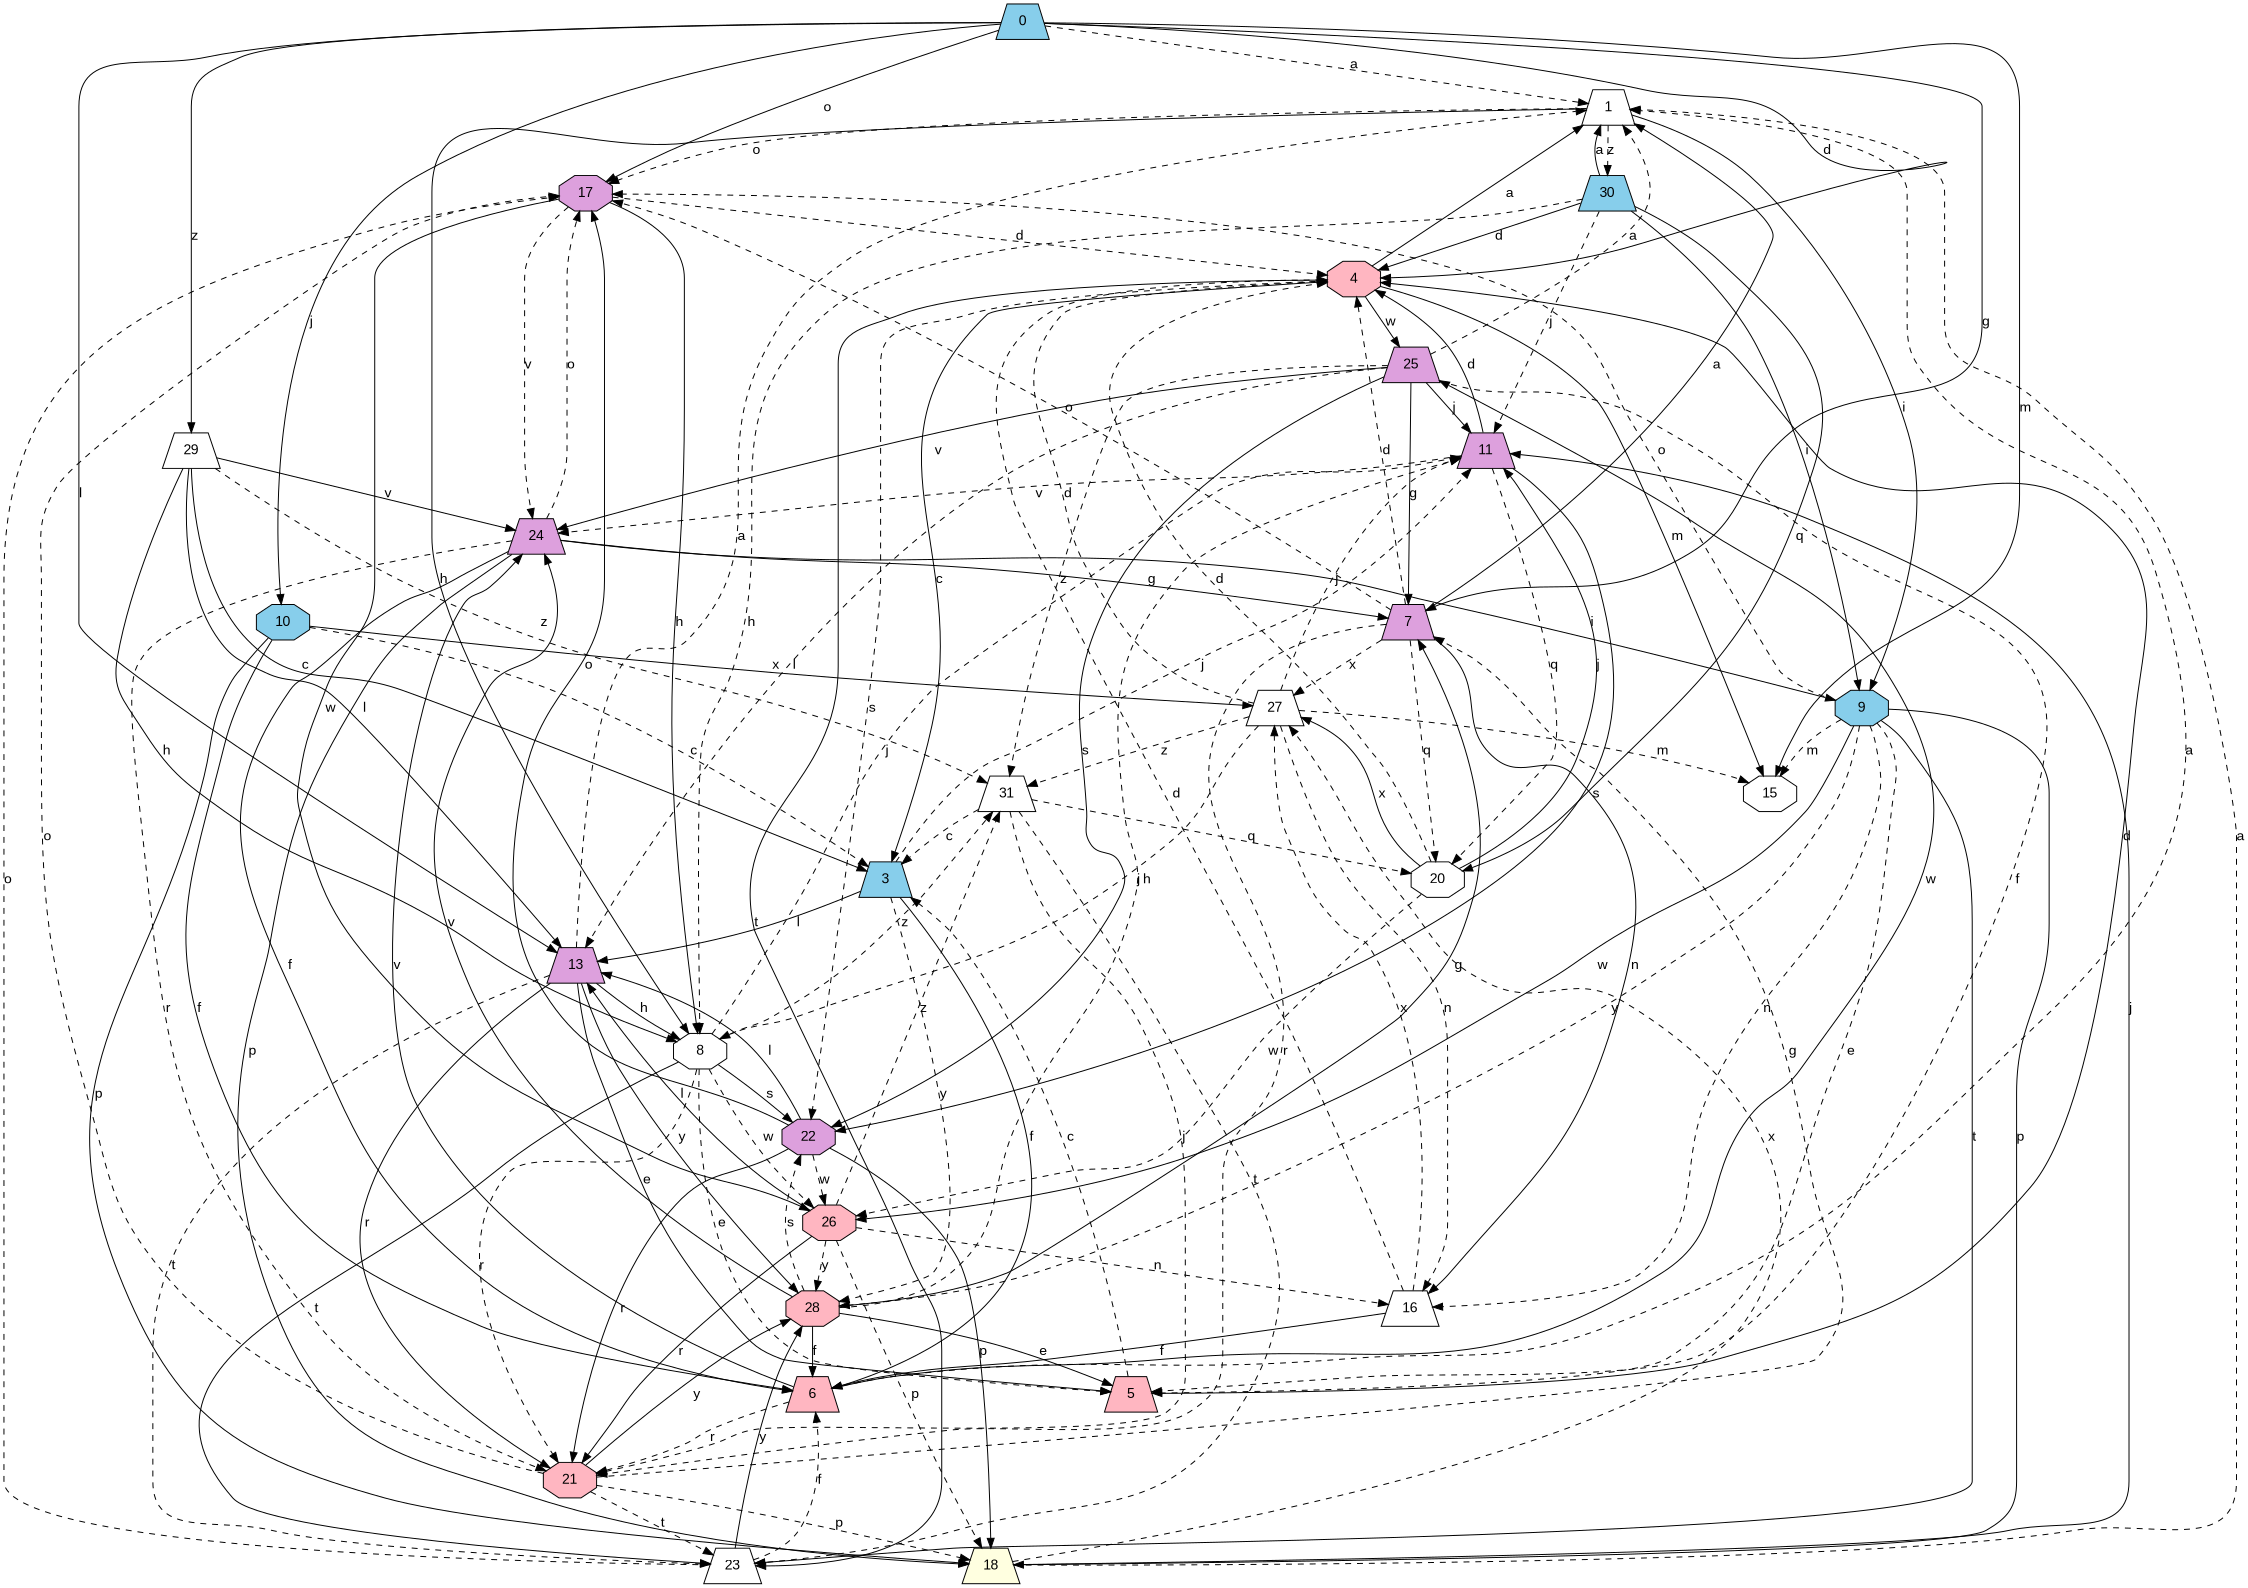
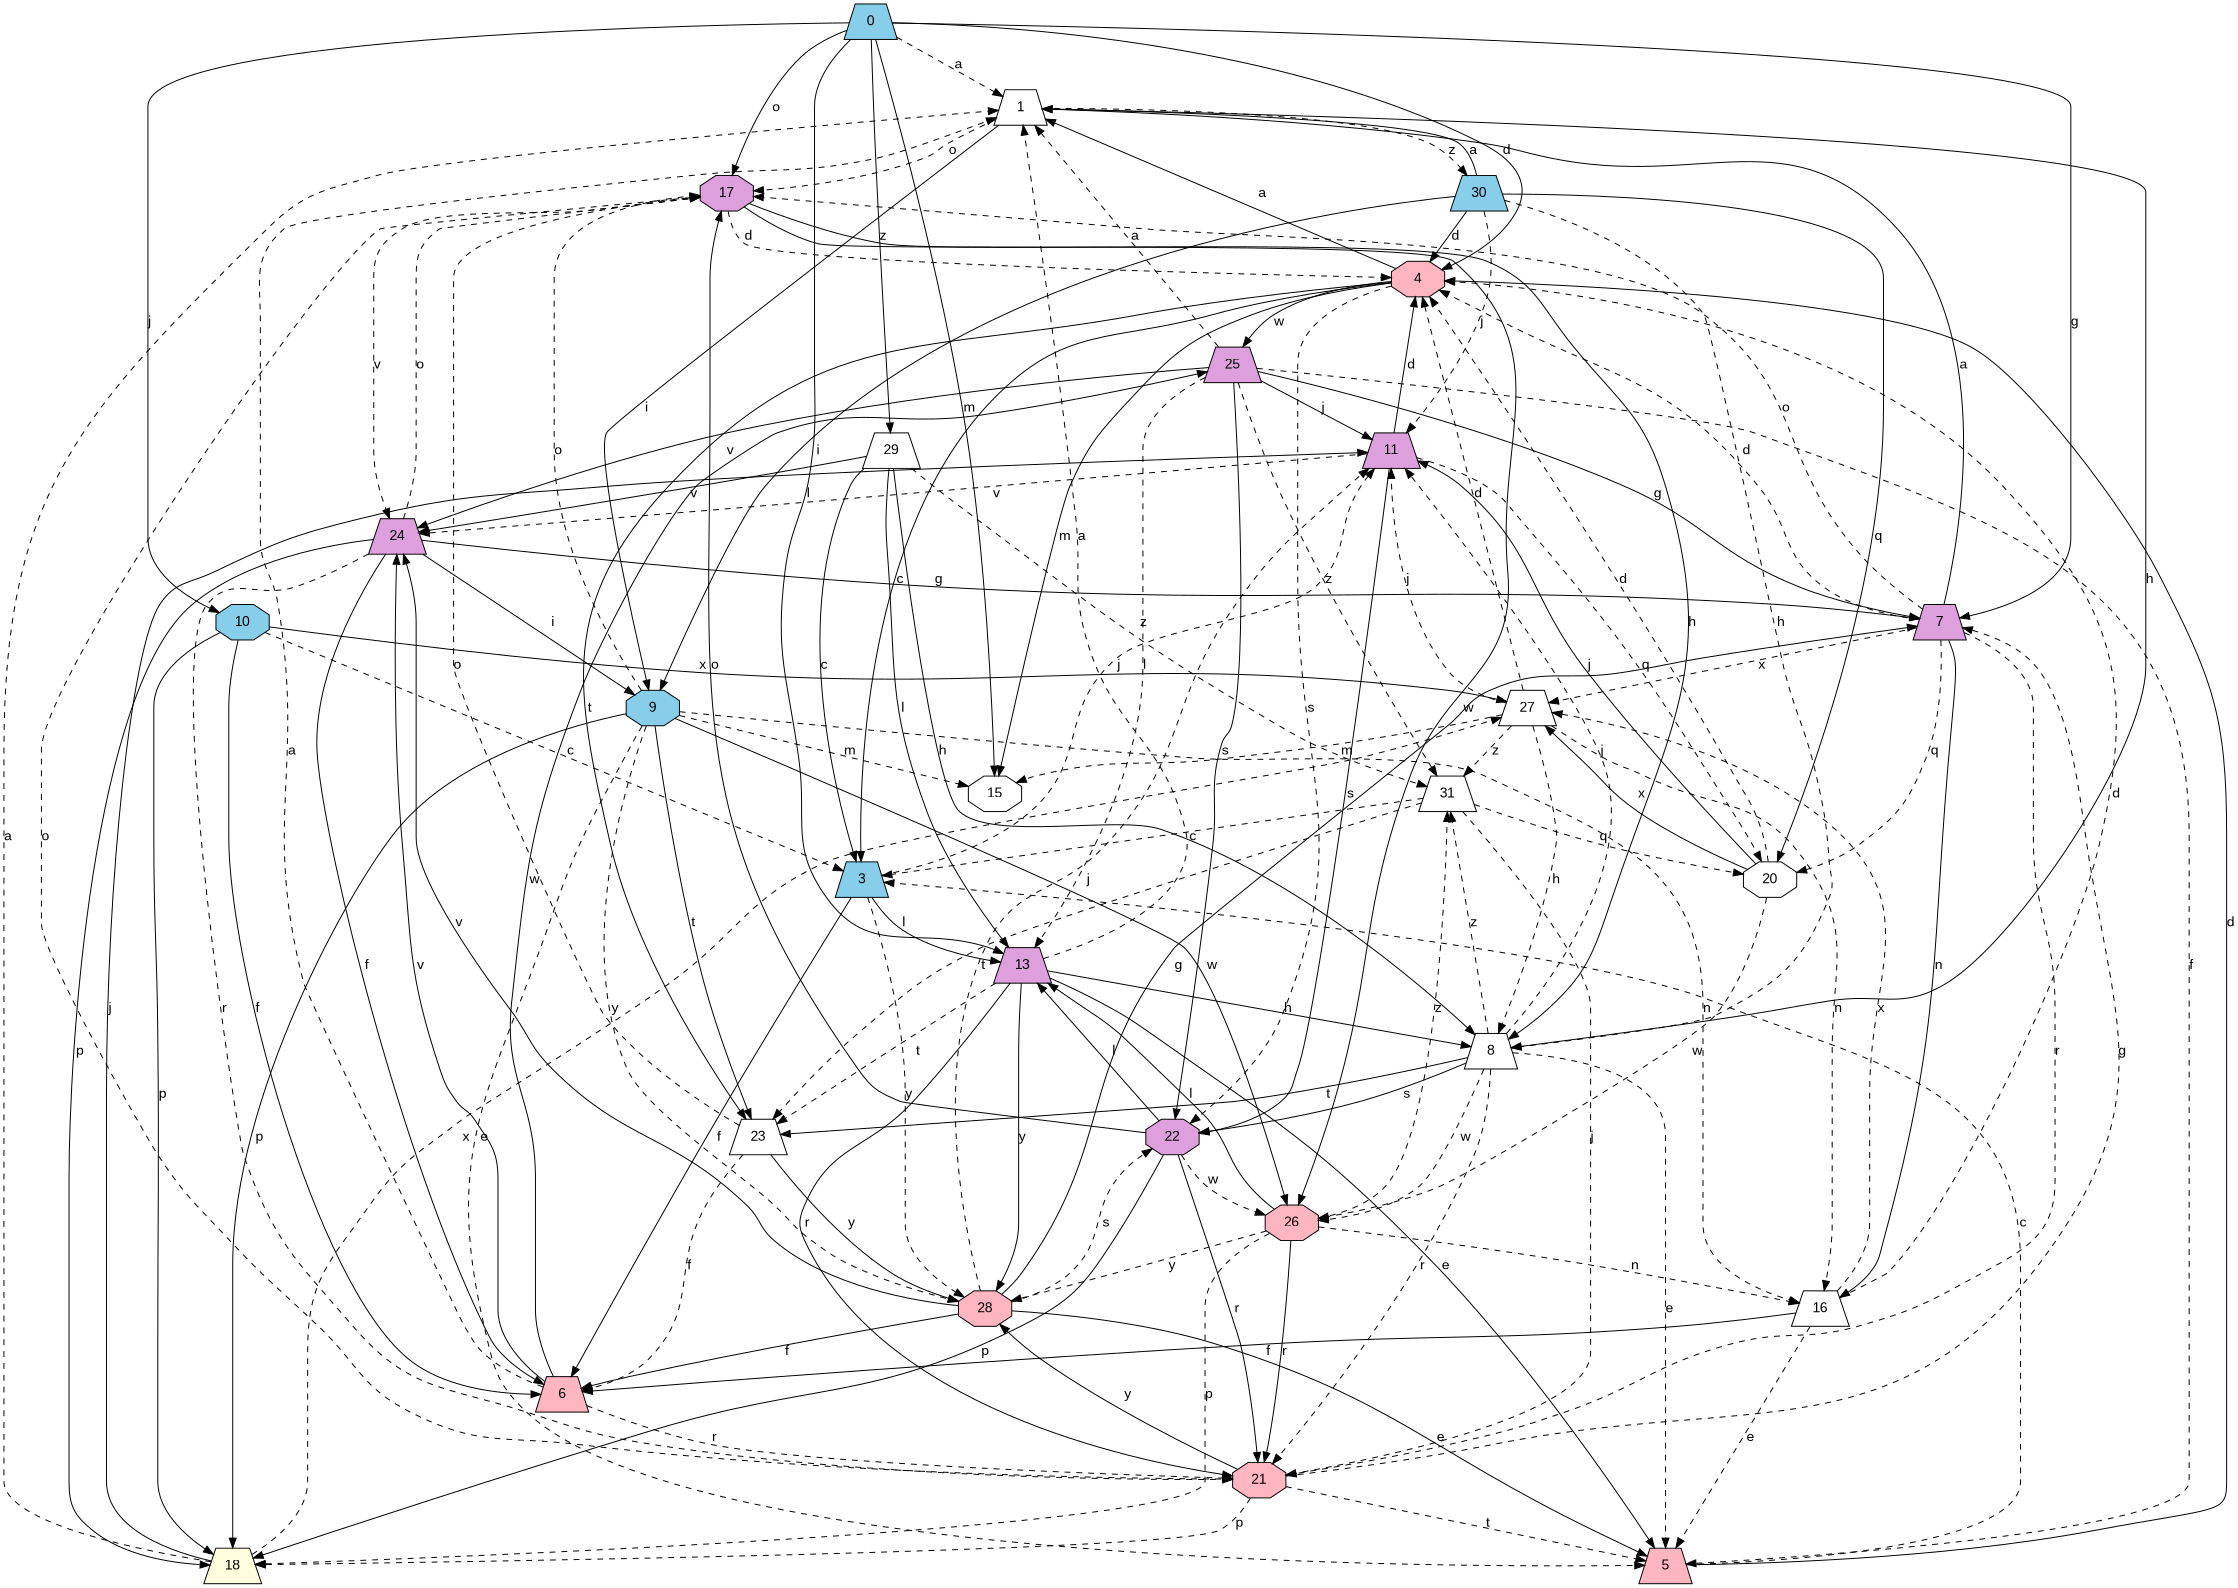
node "8": shape octagon -> trapezium
edge "16" -> "5": added, label "e"
edge "21" -> "23": now "21" -> "5"
